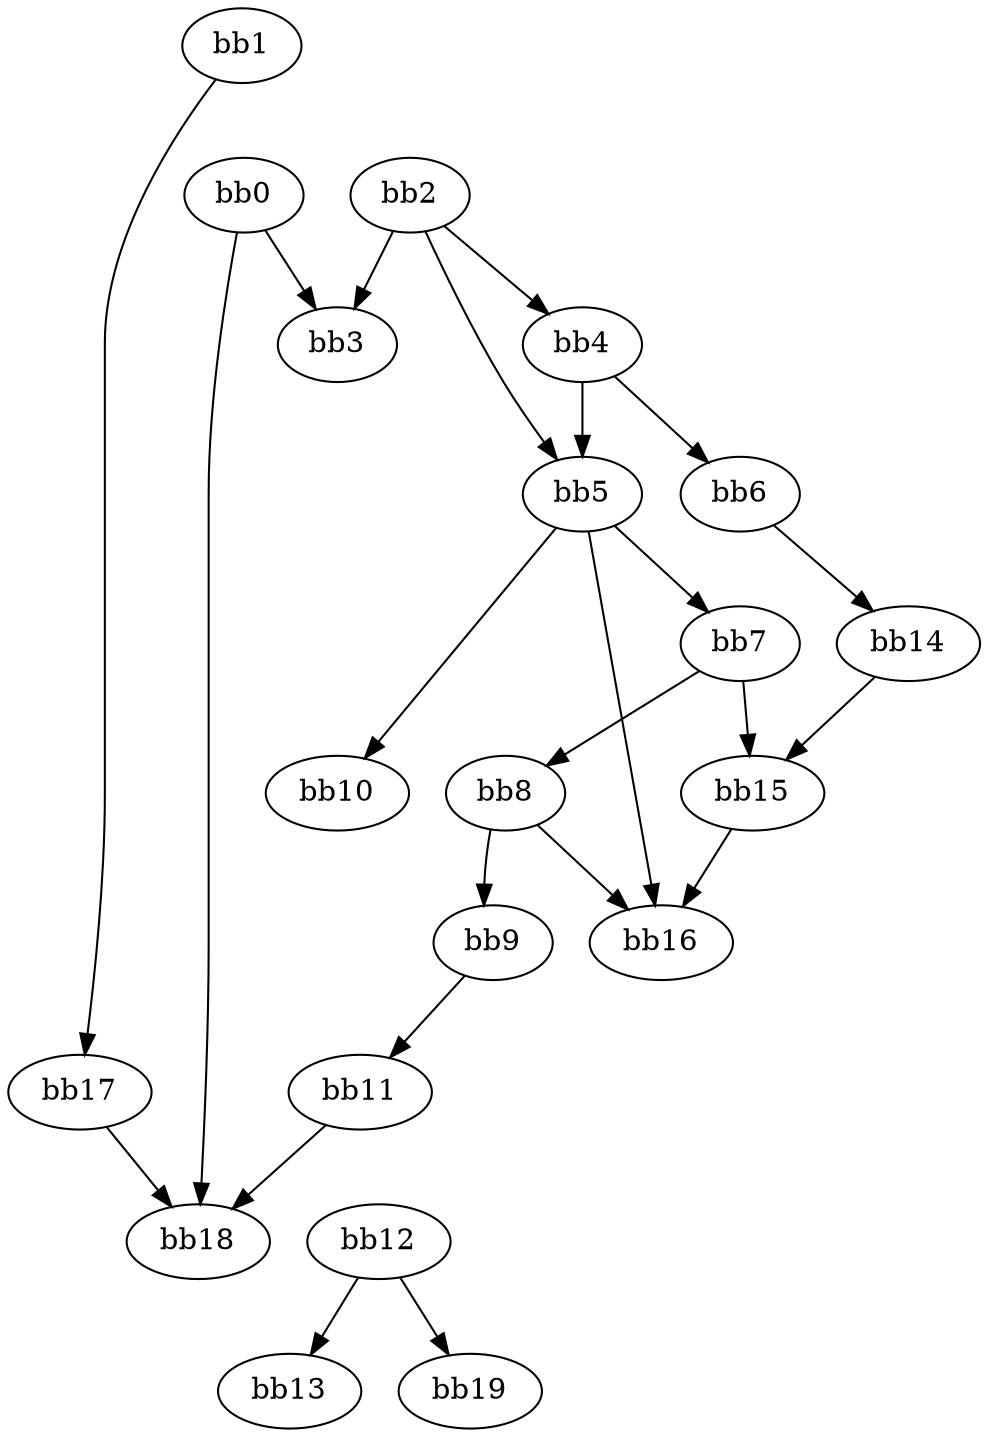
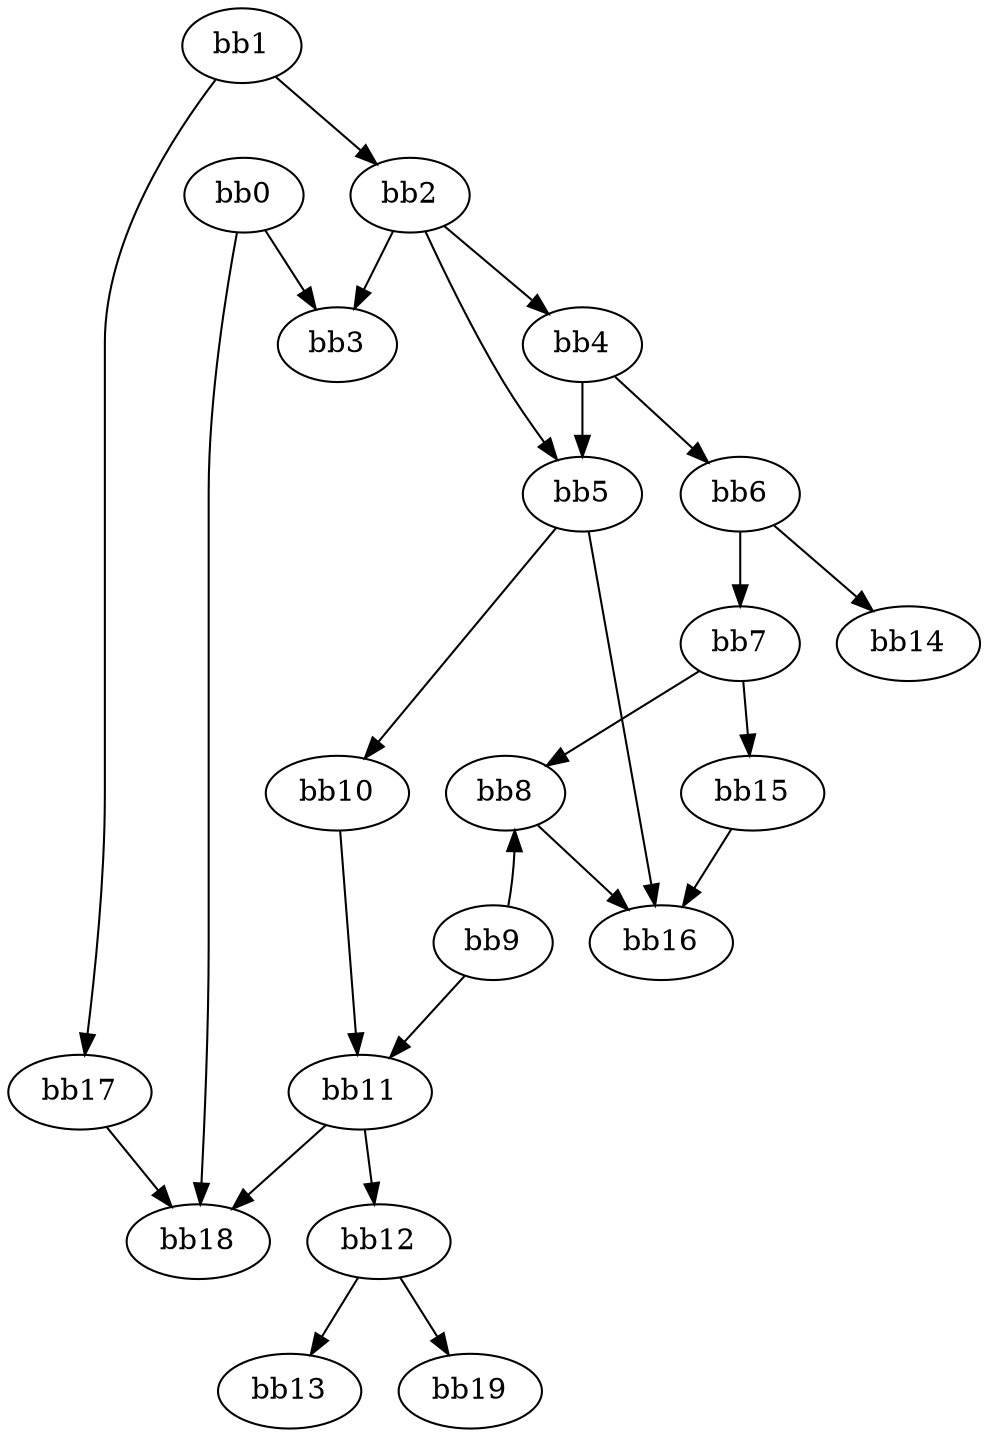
edge "bb1" -> "bb2": added
edge "bb5" -> "bb7": now "bb6" -> "bb7"
edge "bb14" -> "bb15": removed
edge "bb8" -> "bb9": reversed
edge "bb10" -> "bb11": added
edge "bb11" -> "bb12": added
